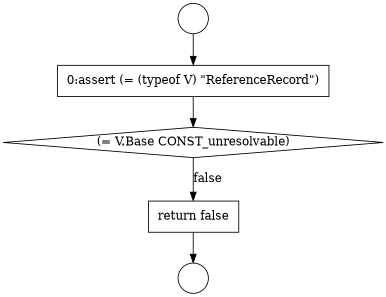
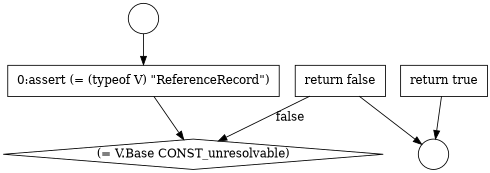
node "return true": added
edge "(= V.Base CONST_unresolvable)" -> "return false": reversed
